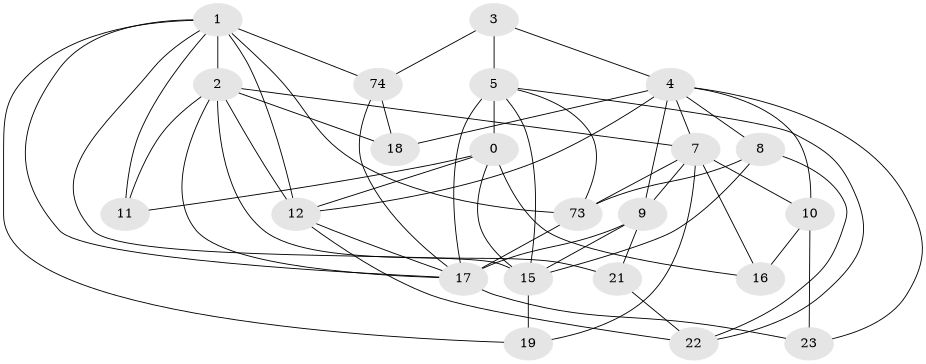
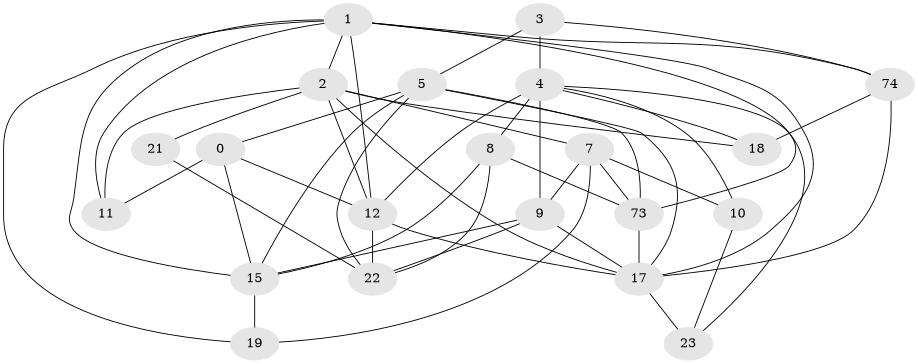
edge "4" -- "7": removed
edge "9" -- "21": now "9" -- "22"
node "16": removed
